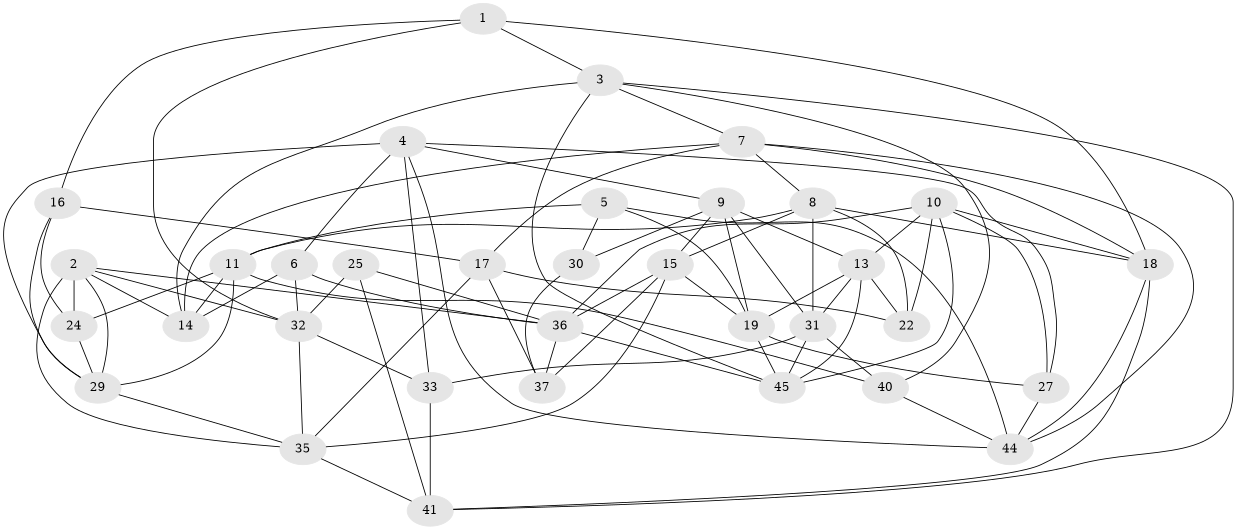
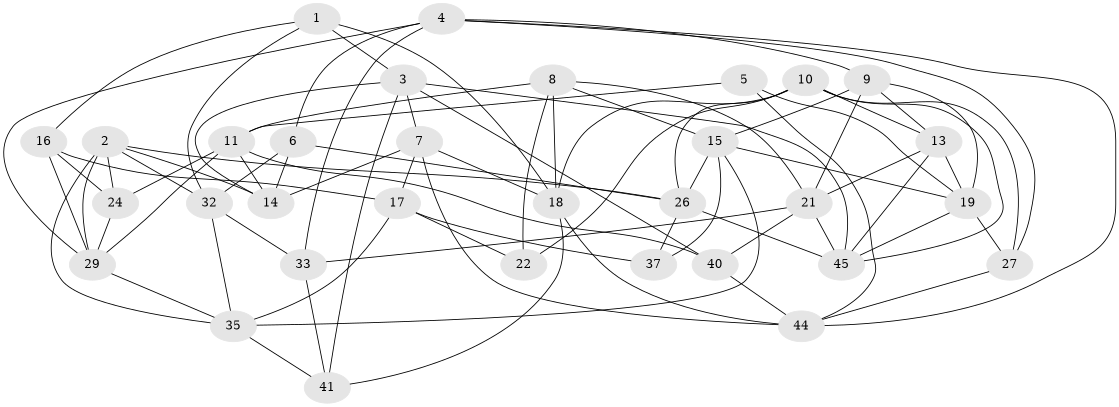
edge "7" -- "8": removed
node "25": removed
node "30": removed
edge "13" -- "22": removed
node "36": label "36" -> "26"
node "31": label "31" -> "21"
